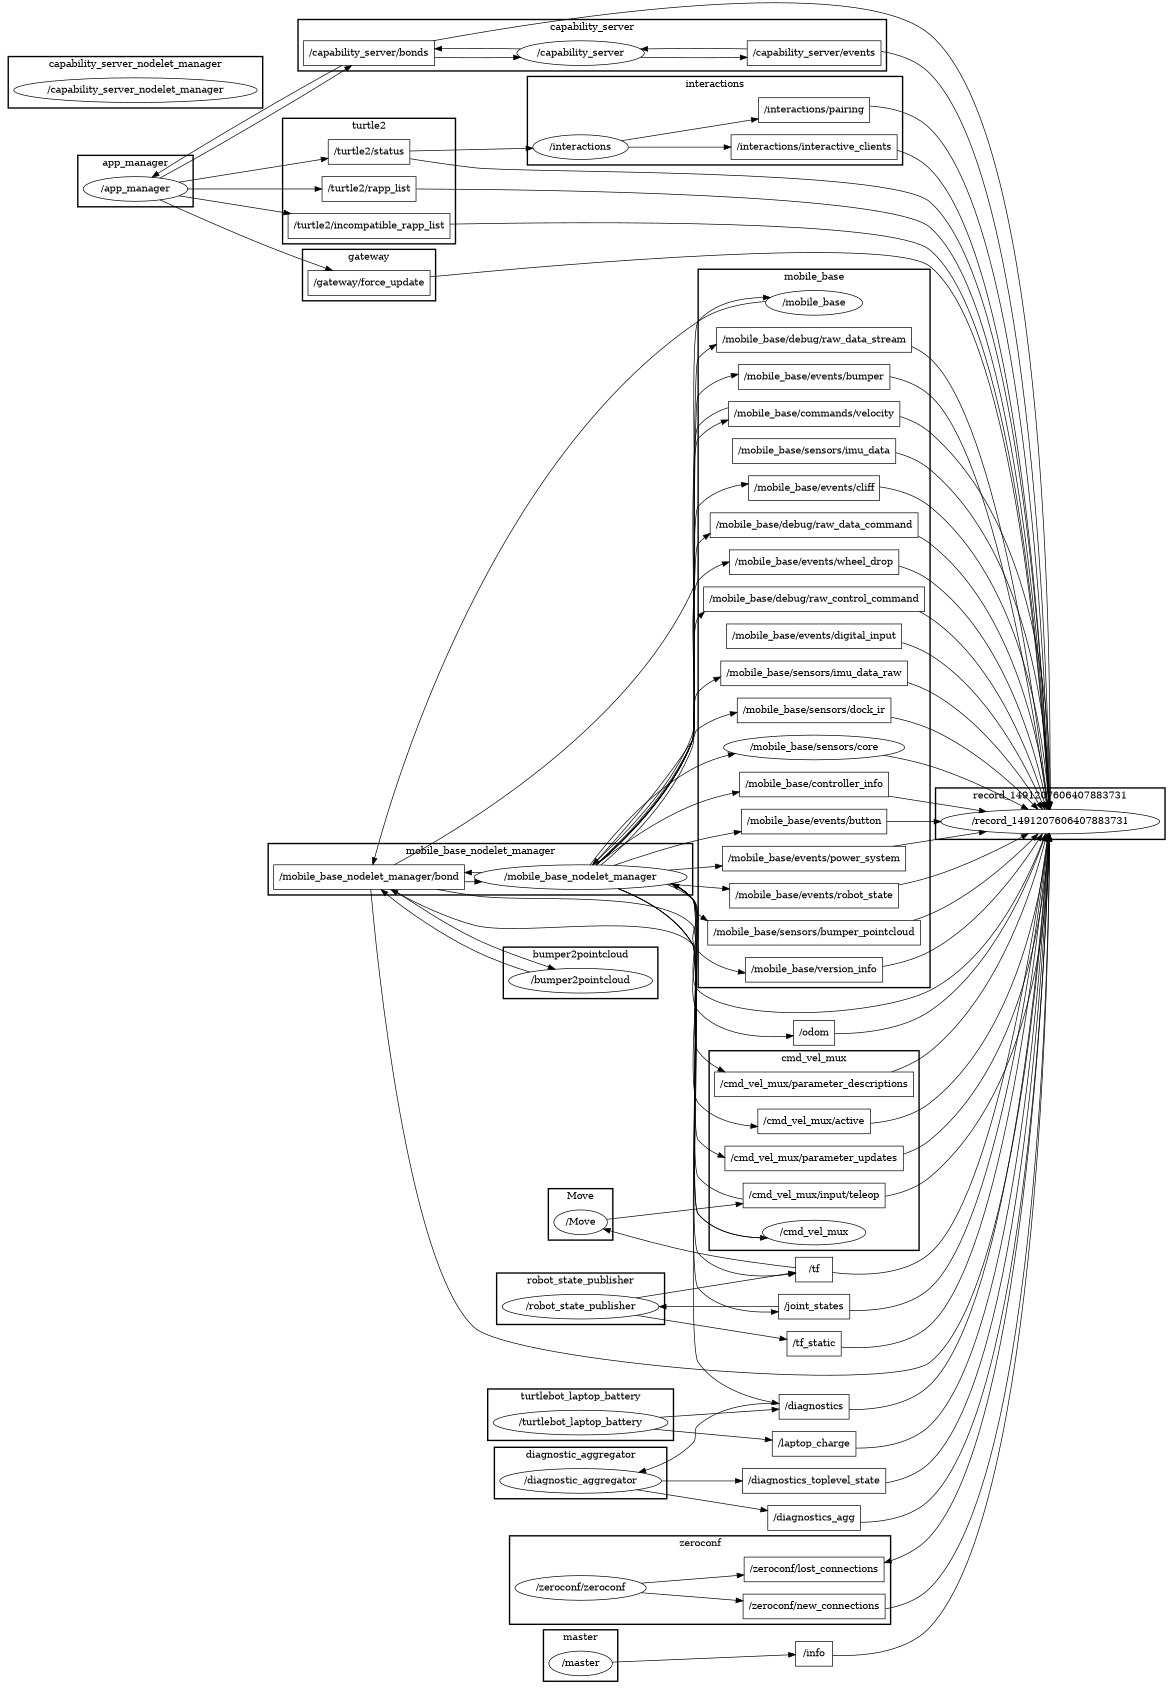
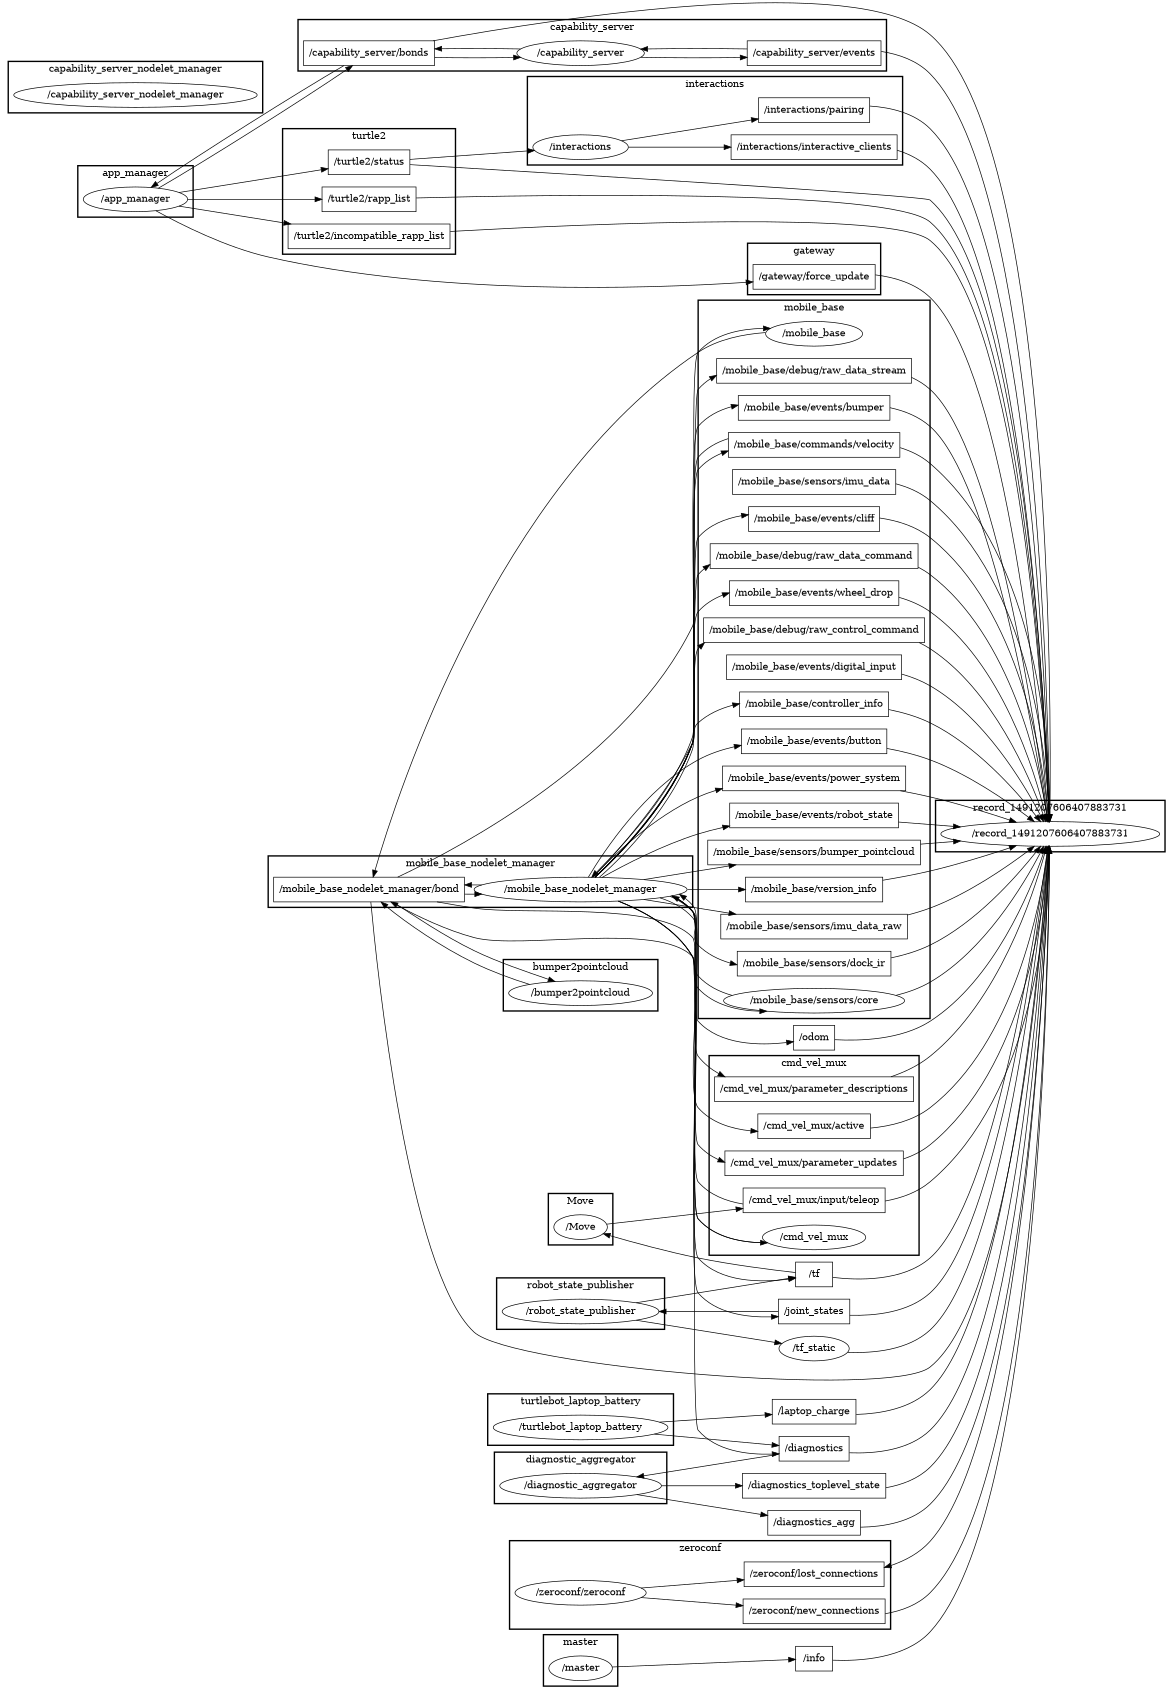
edge "/record_1491207606407883731" -> "/mobile_base_nodelet_manager": now "/mobile_base/sensors/core" -> "/mobile_base_nodelet_manager"
node "/tf_static": shape box -> ellipse
